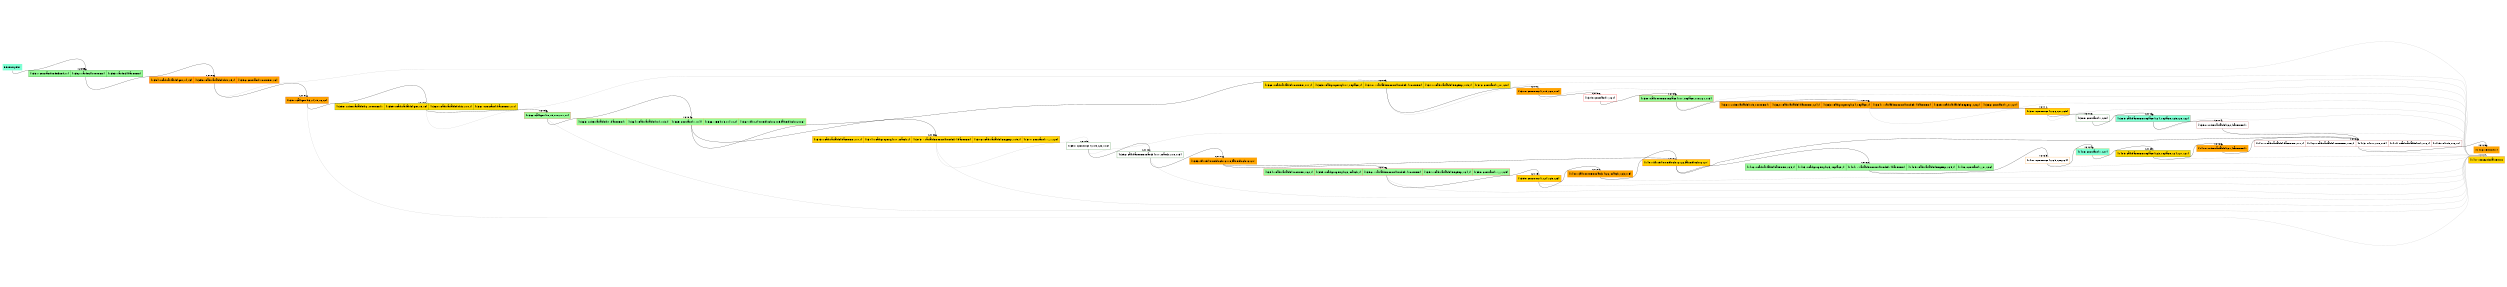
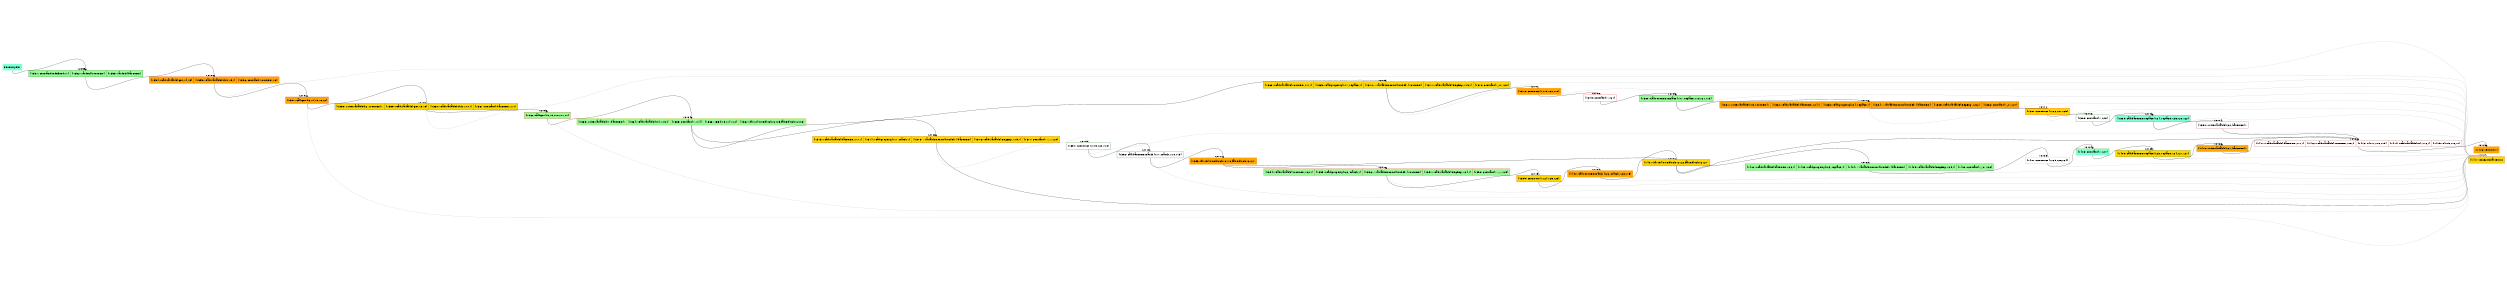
edge "41373: read-variable['baseURL',v17,-]" -> "41417: exceptional-return": color gray -> black
